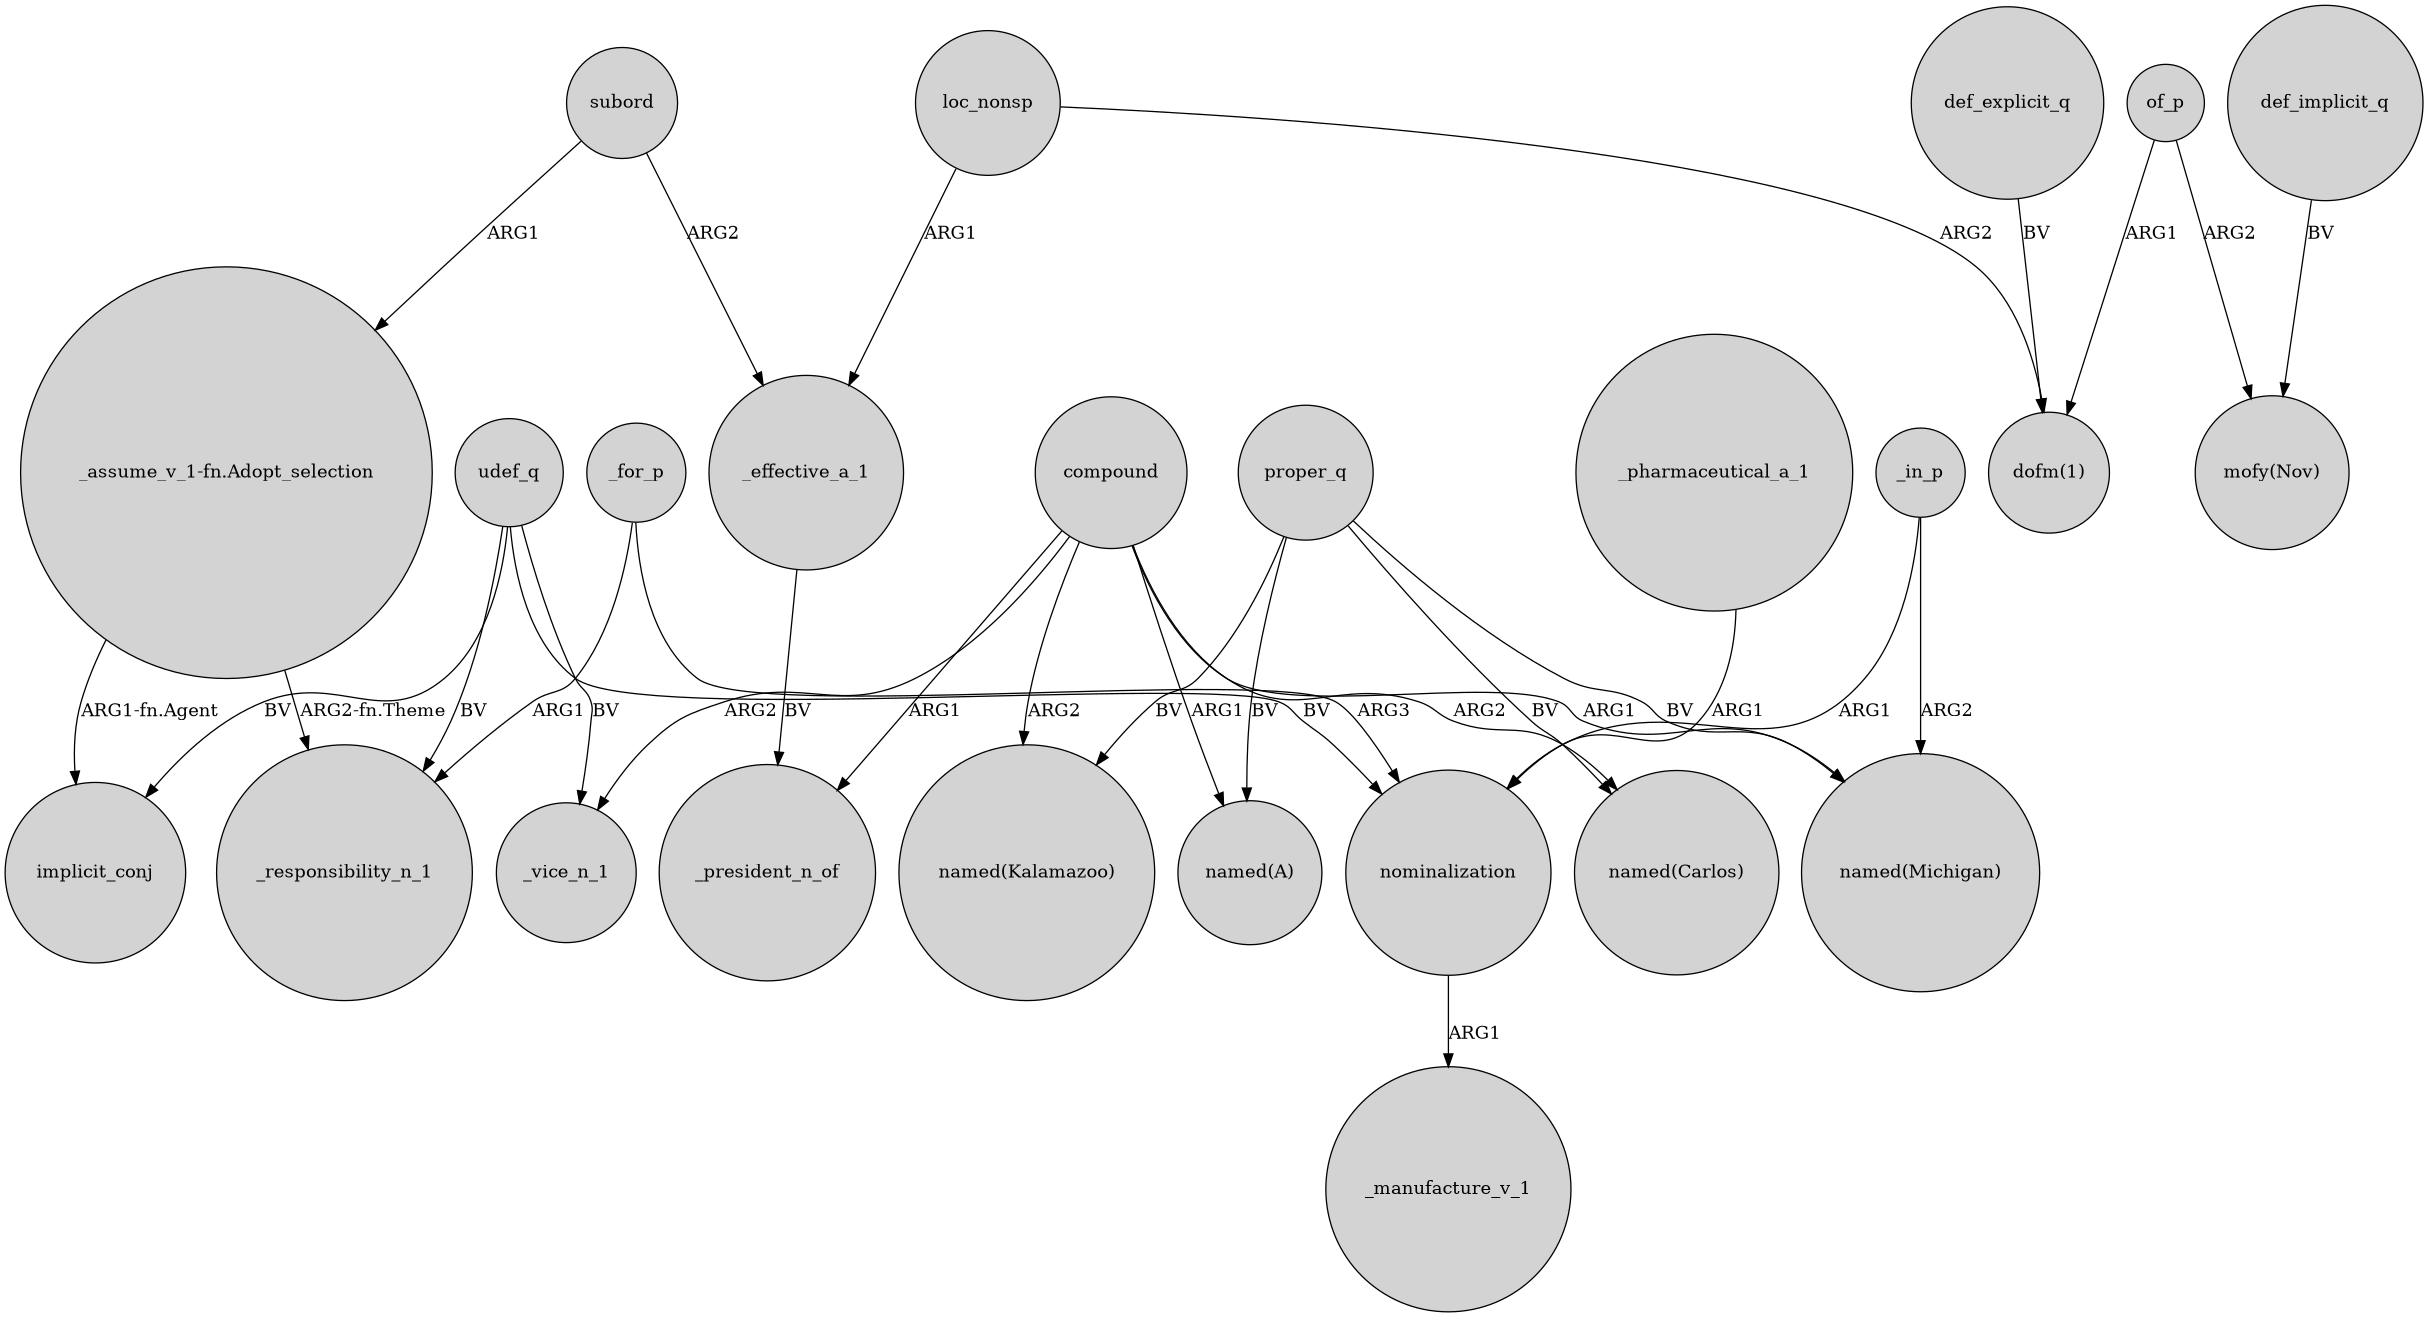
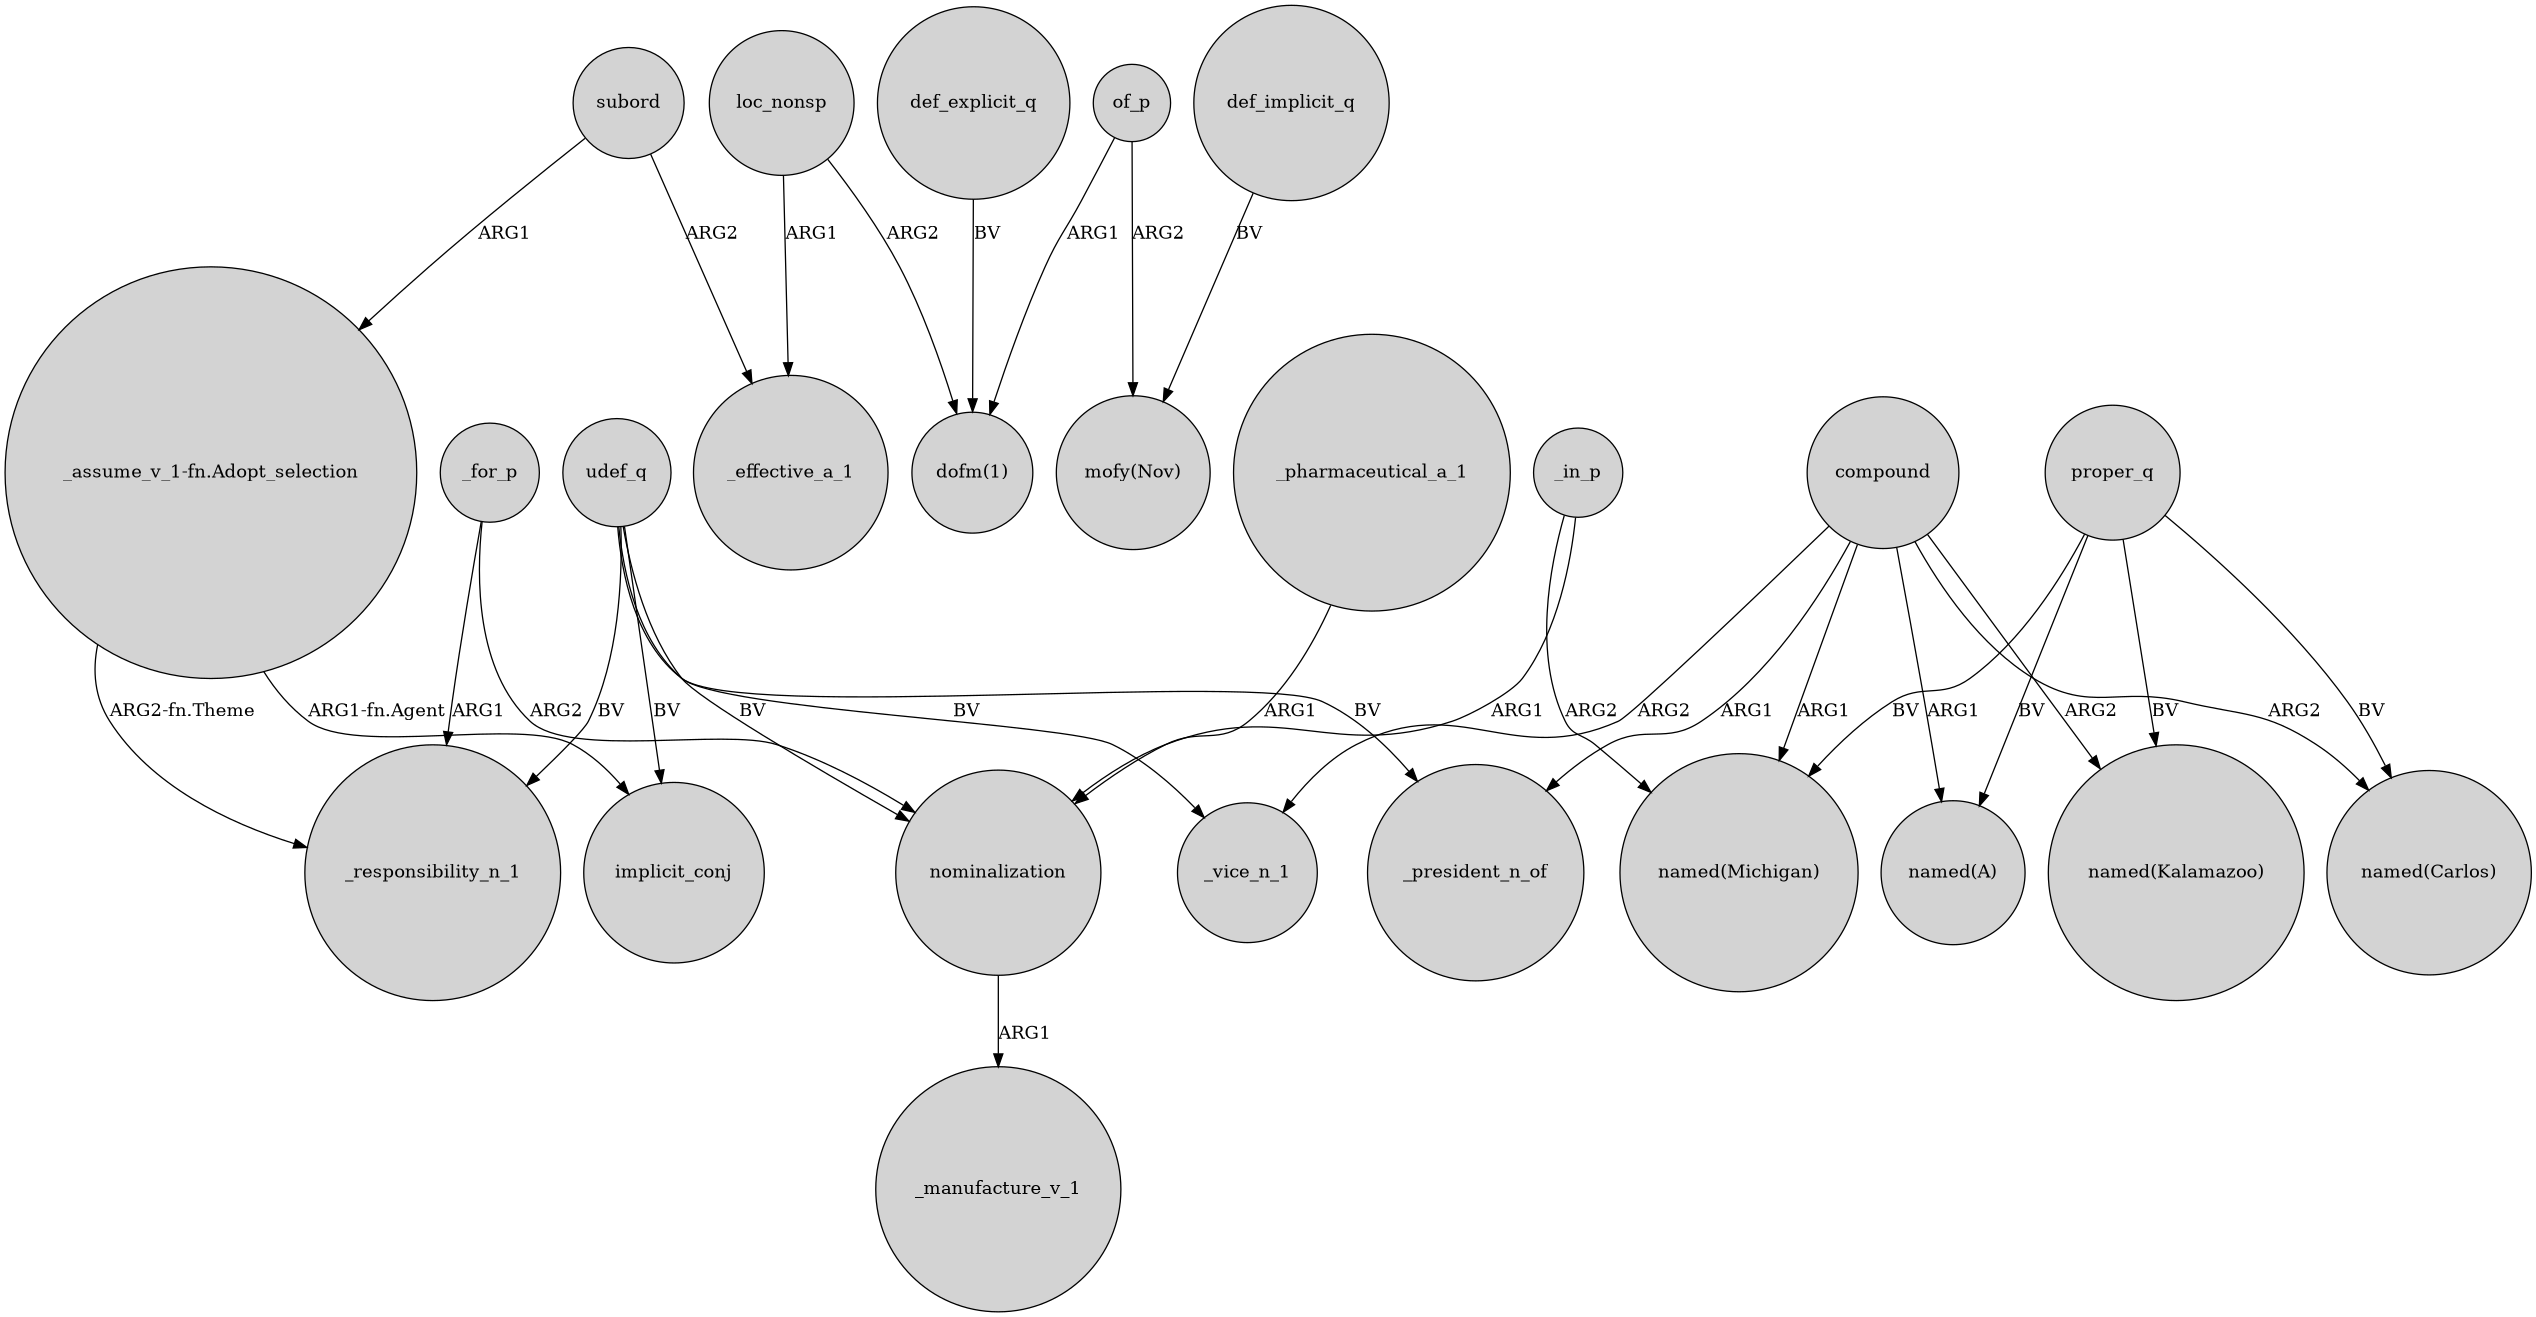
edge "_effective_a_1" -> "_president_n_of": now "udef_q" -> "_president_n_of"
edge "_for_p" -> "nominalization": label "ARG3" -> "ARG2"
